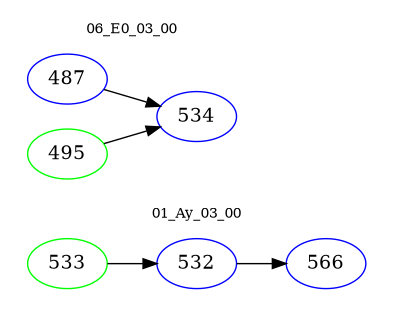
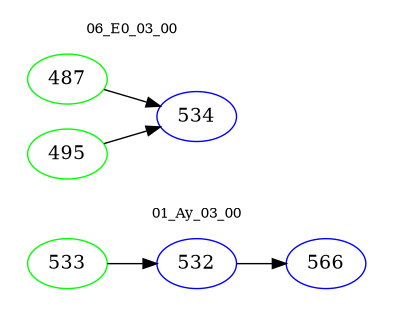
node "487": color blue -> green
